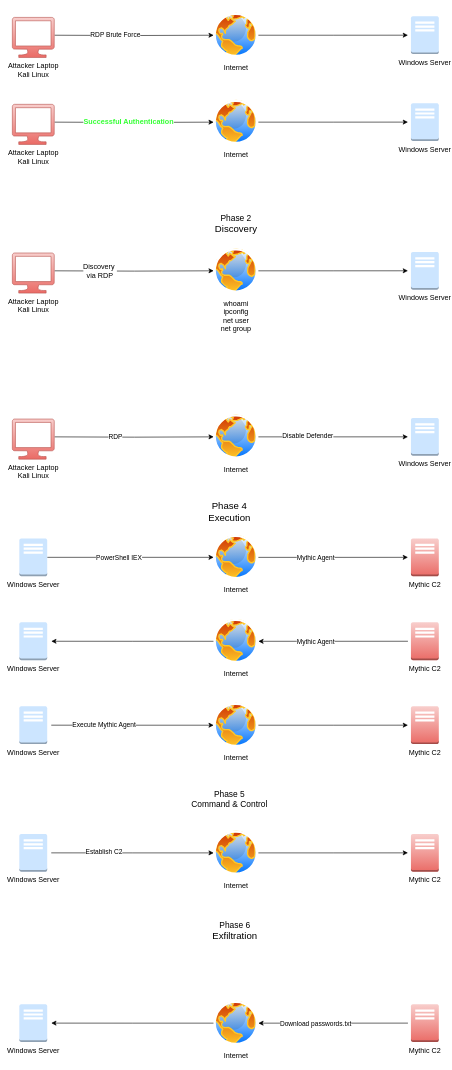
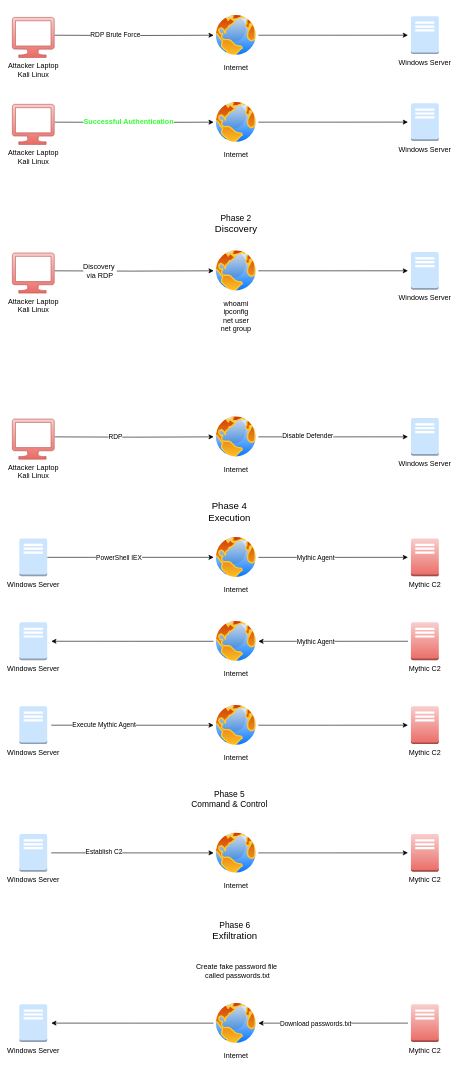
node "Create fake password file called passwords.txt": added
